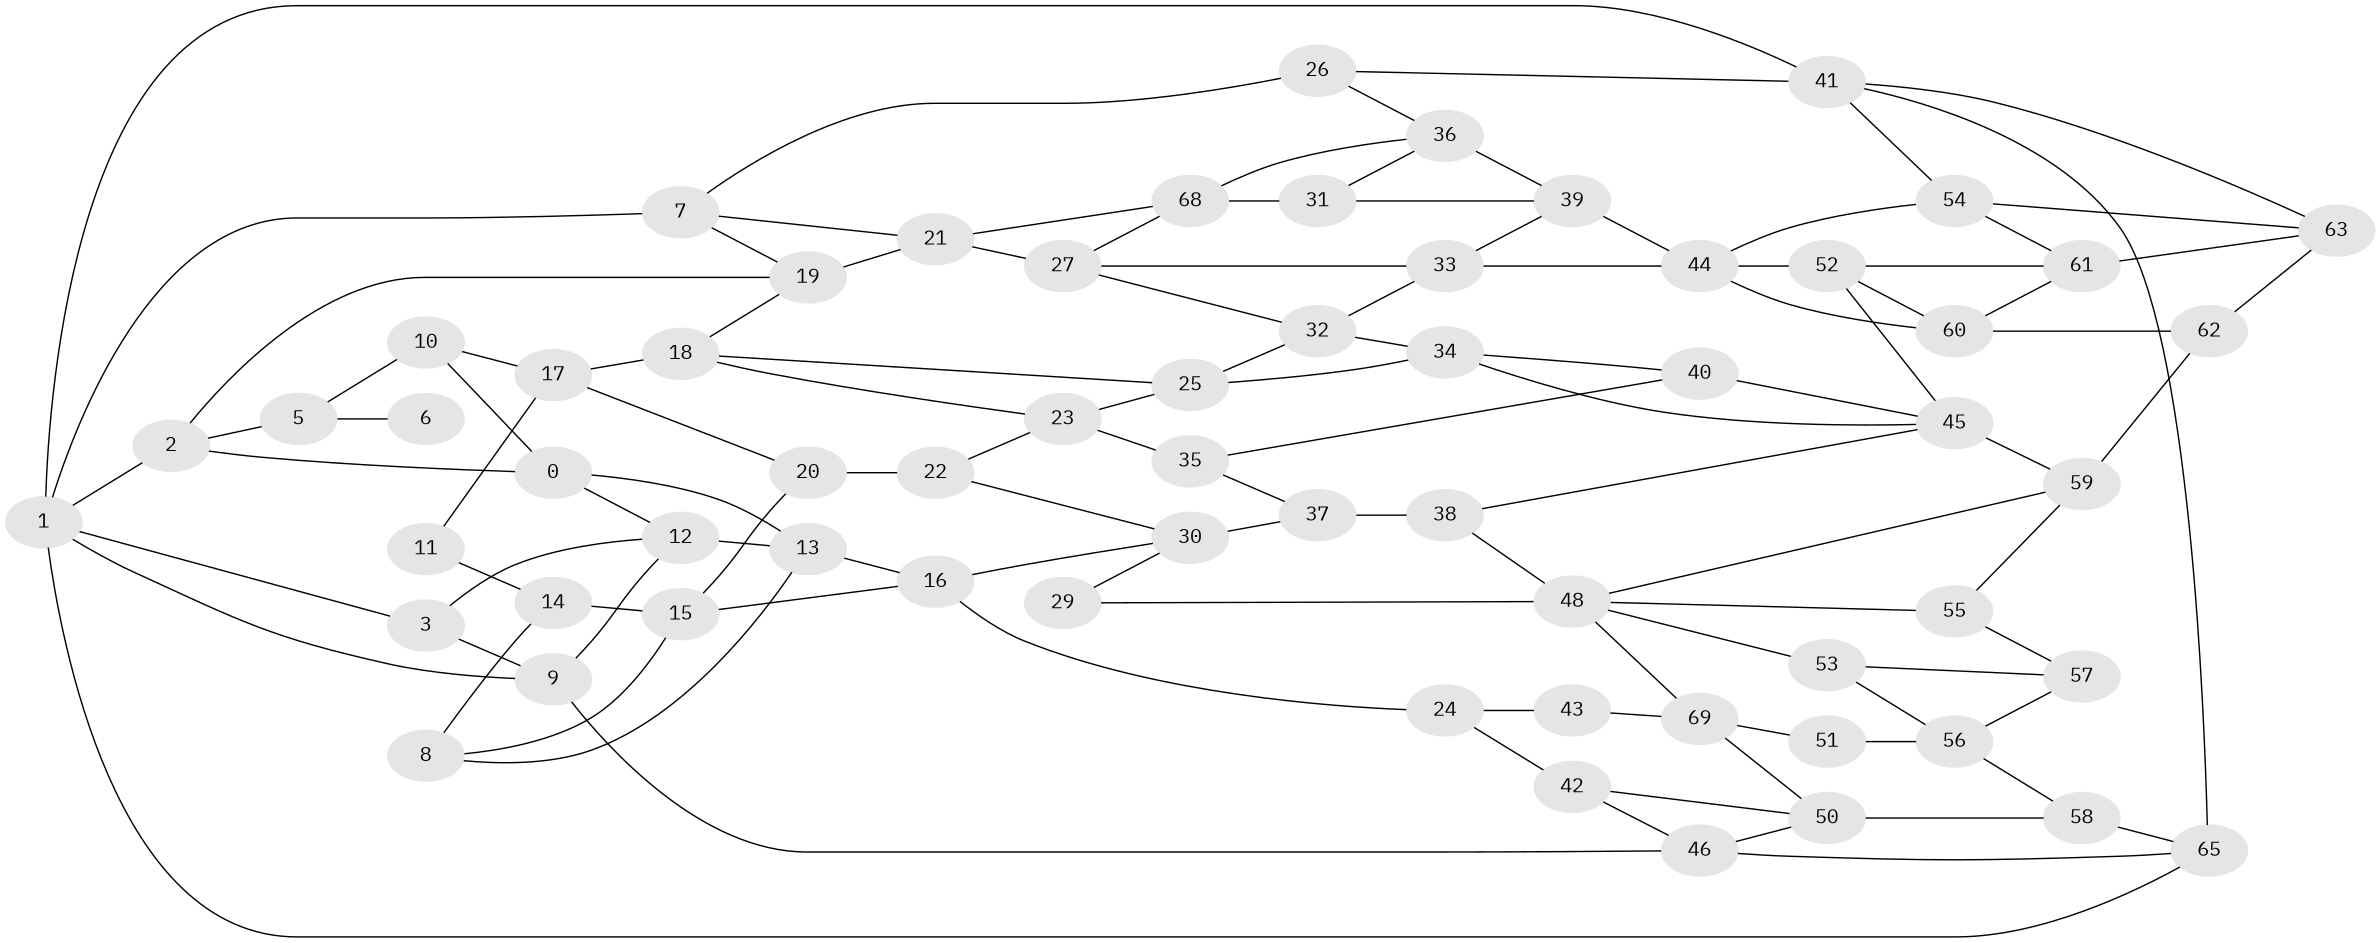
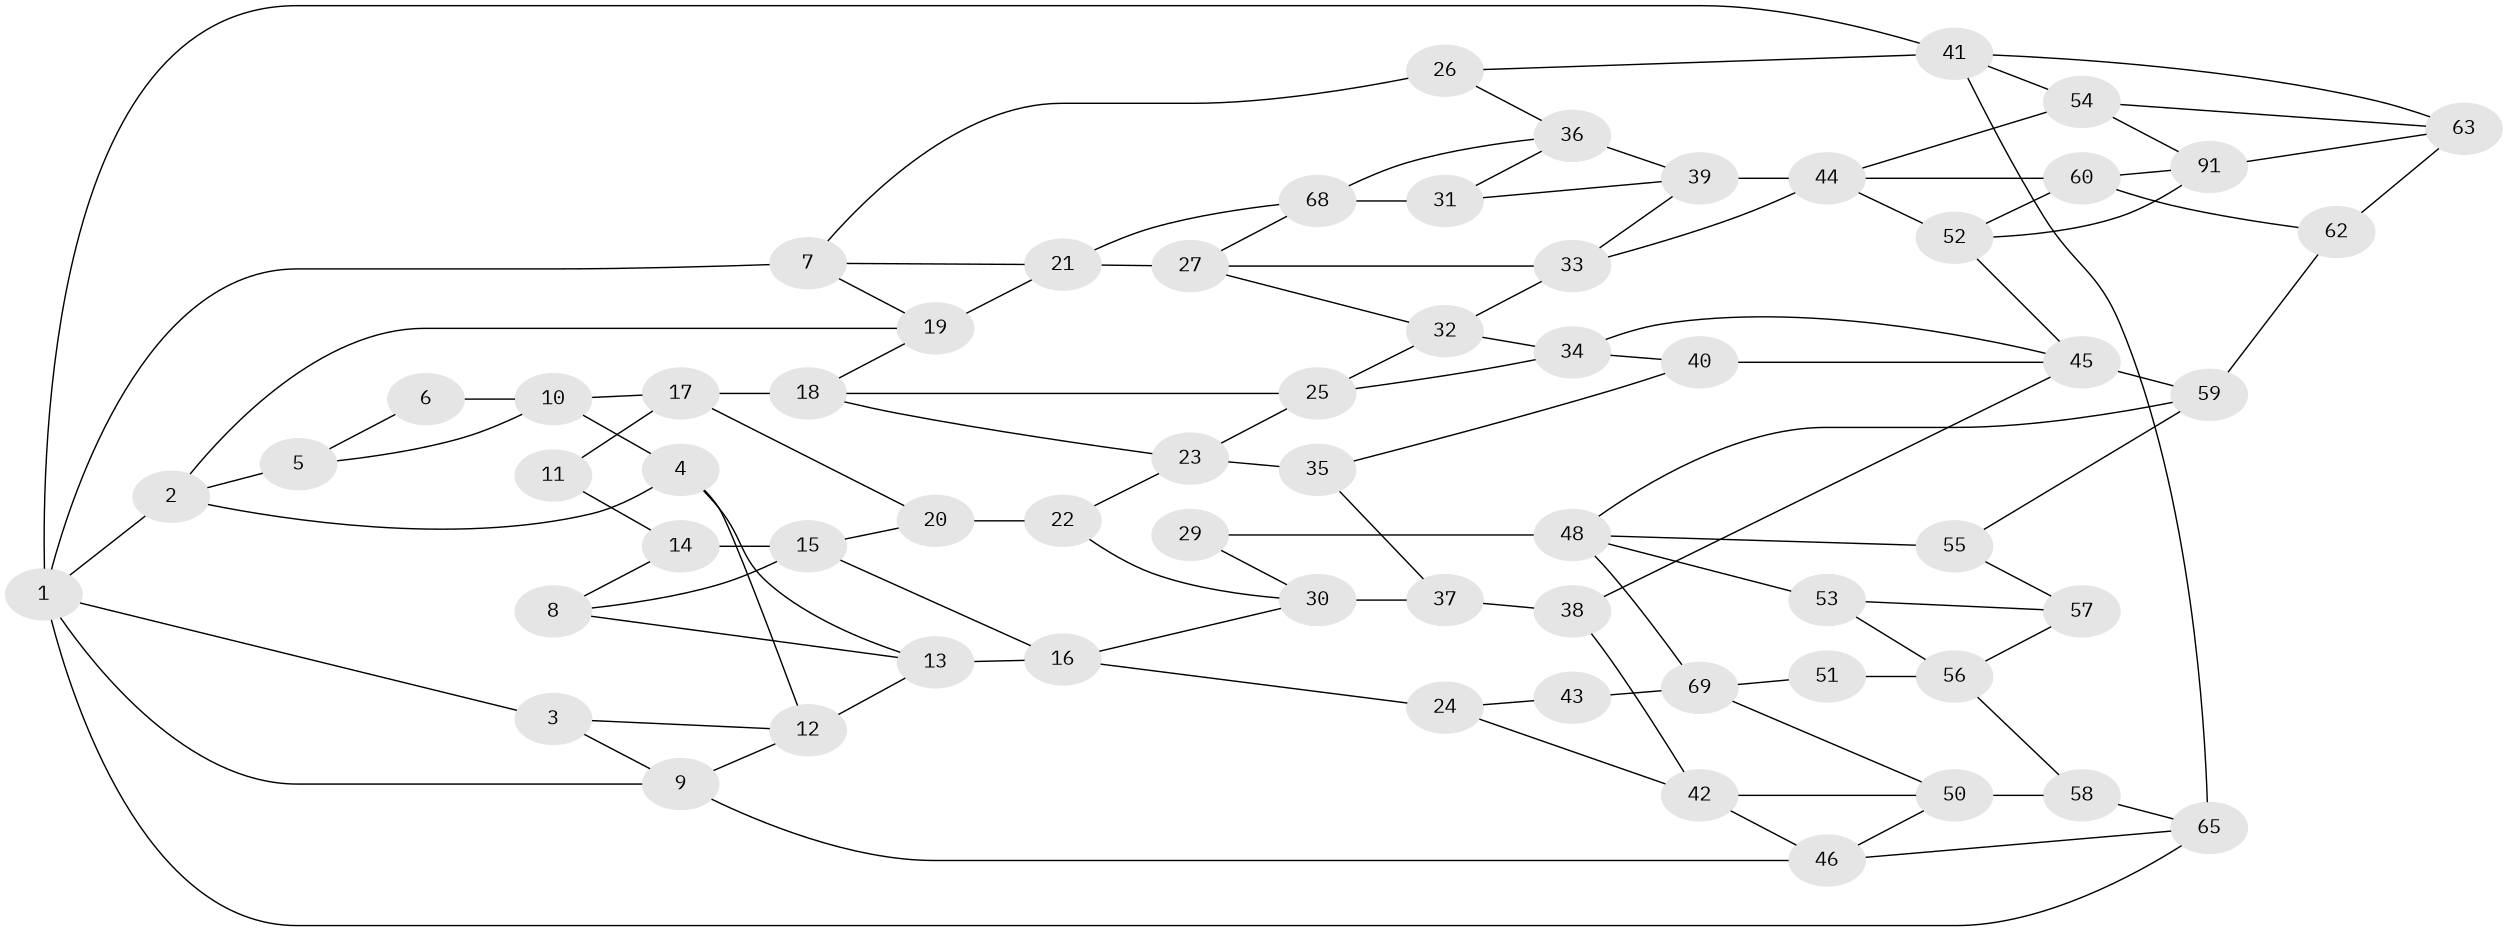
node "61": label "61" -> "91"
edge "6" -- "10": added
node "0": label "0" -> "4"
edge "38" -- "48": now "38" -- "42"
